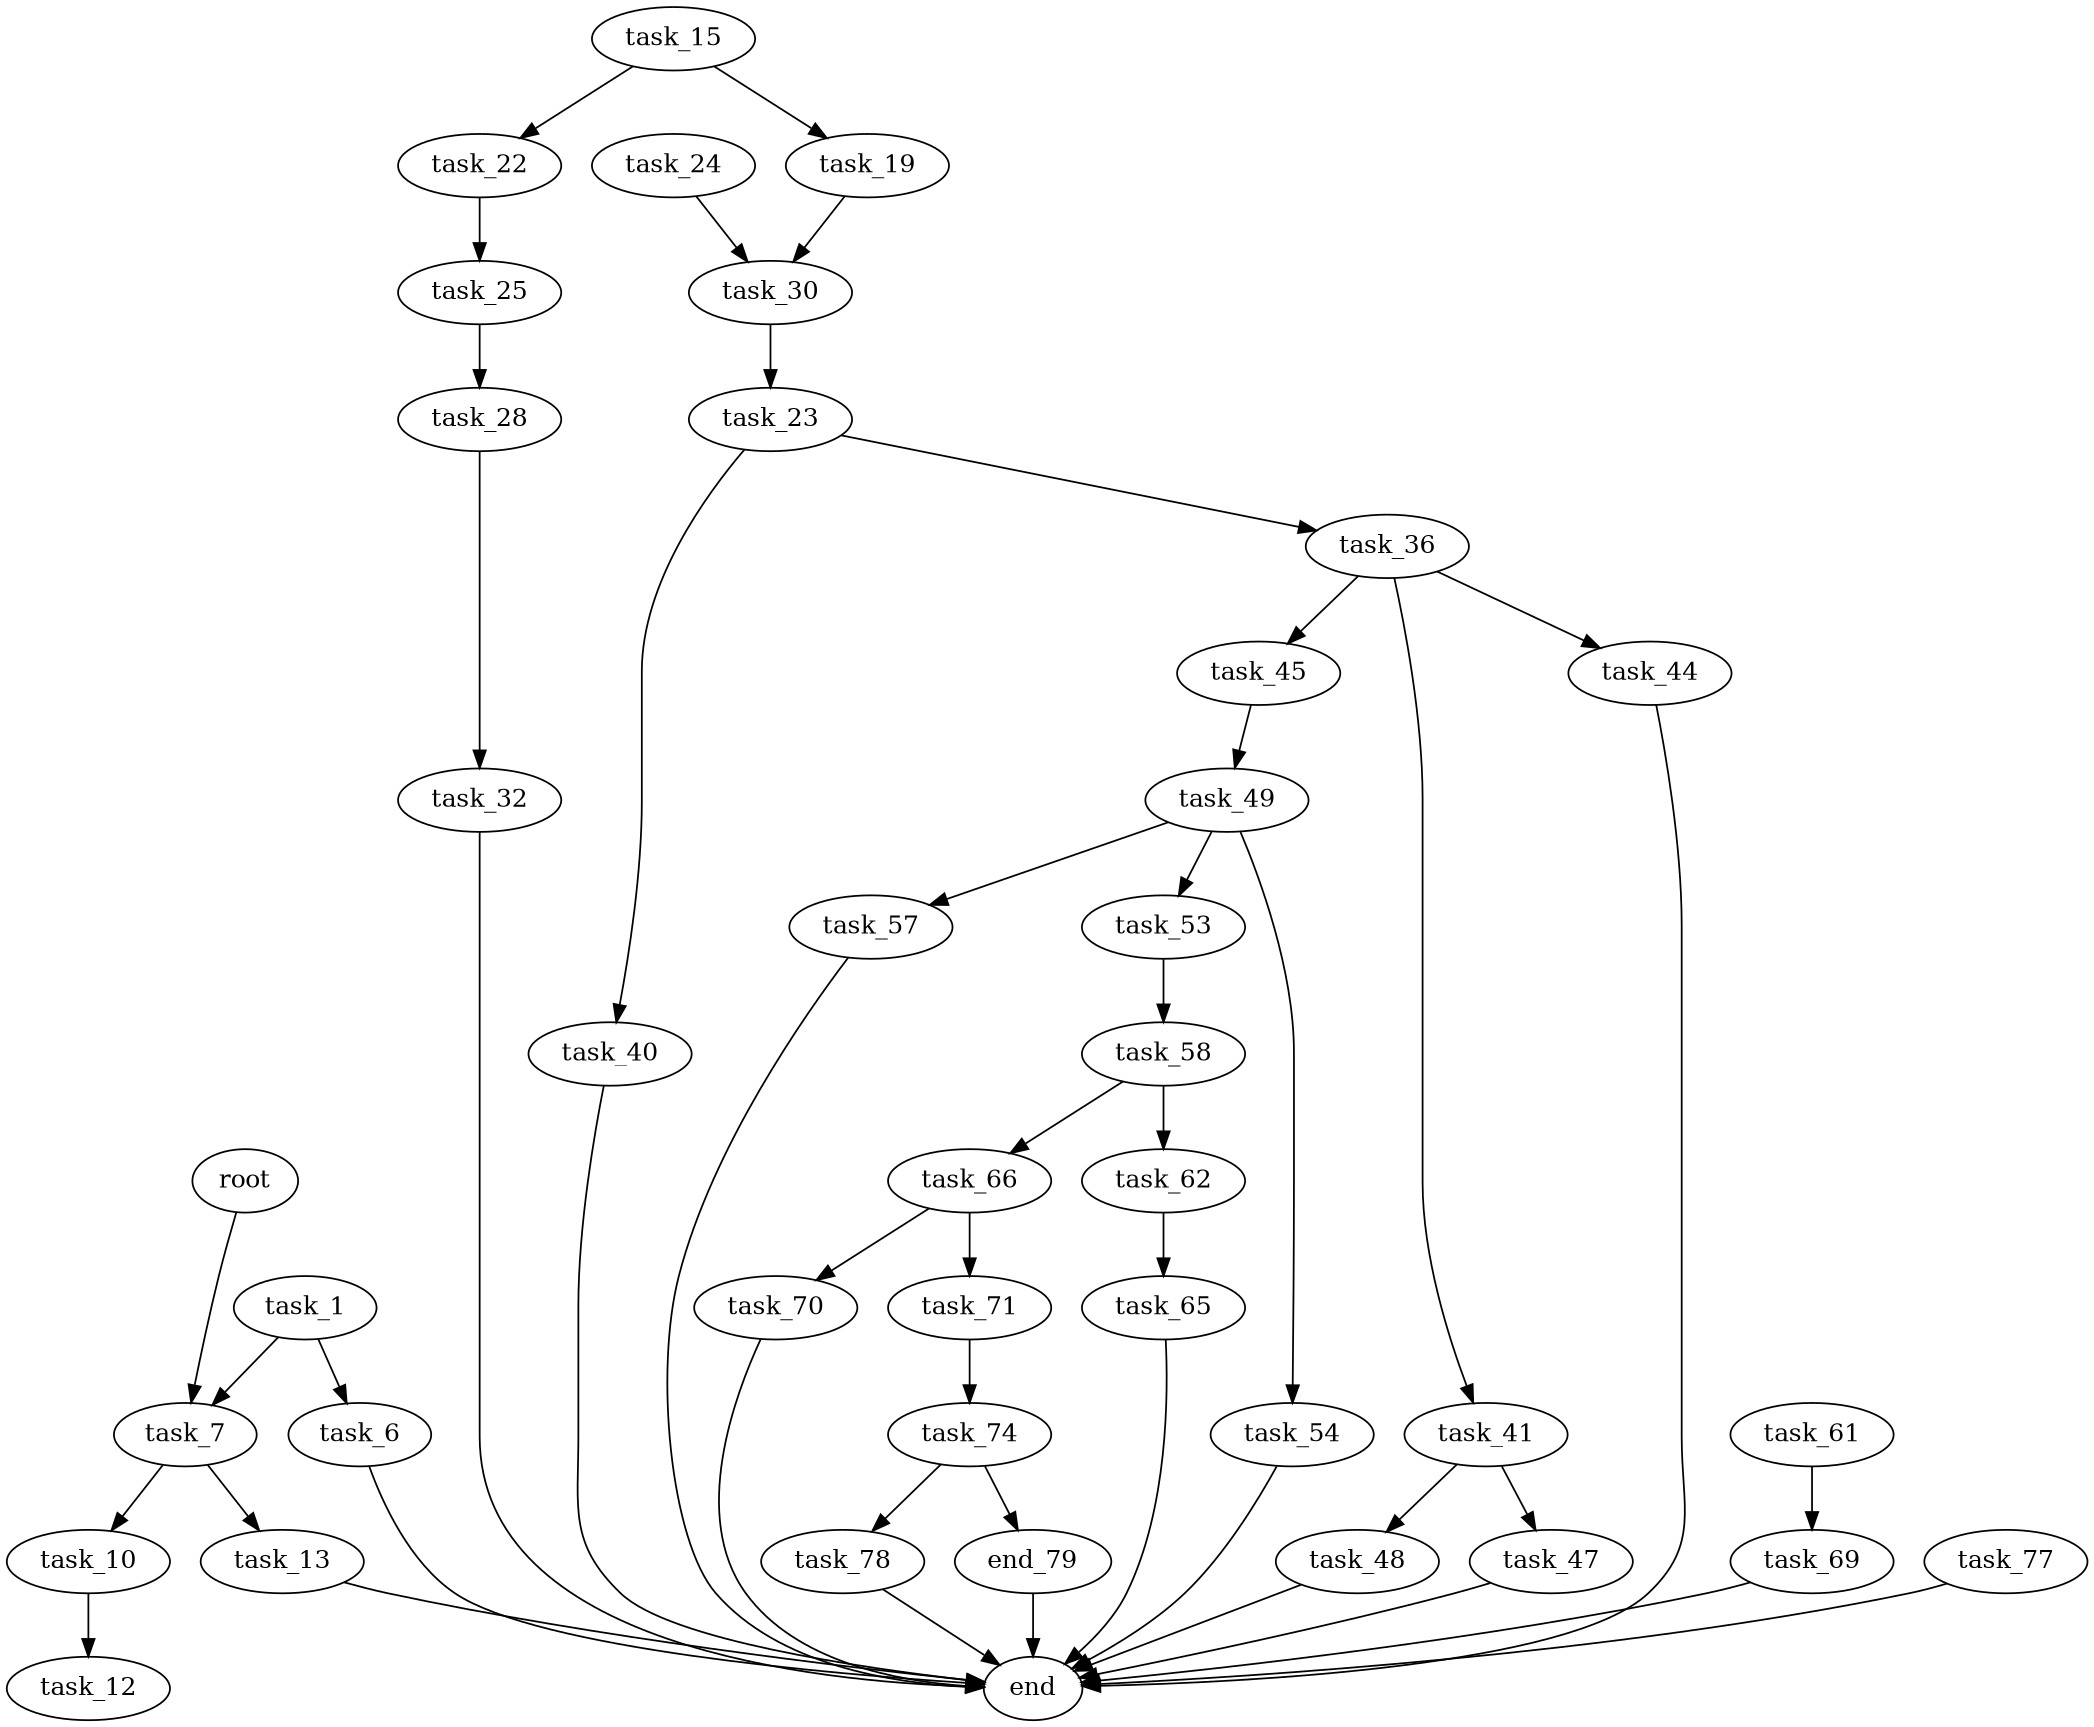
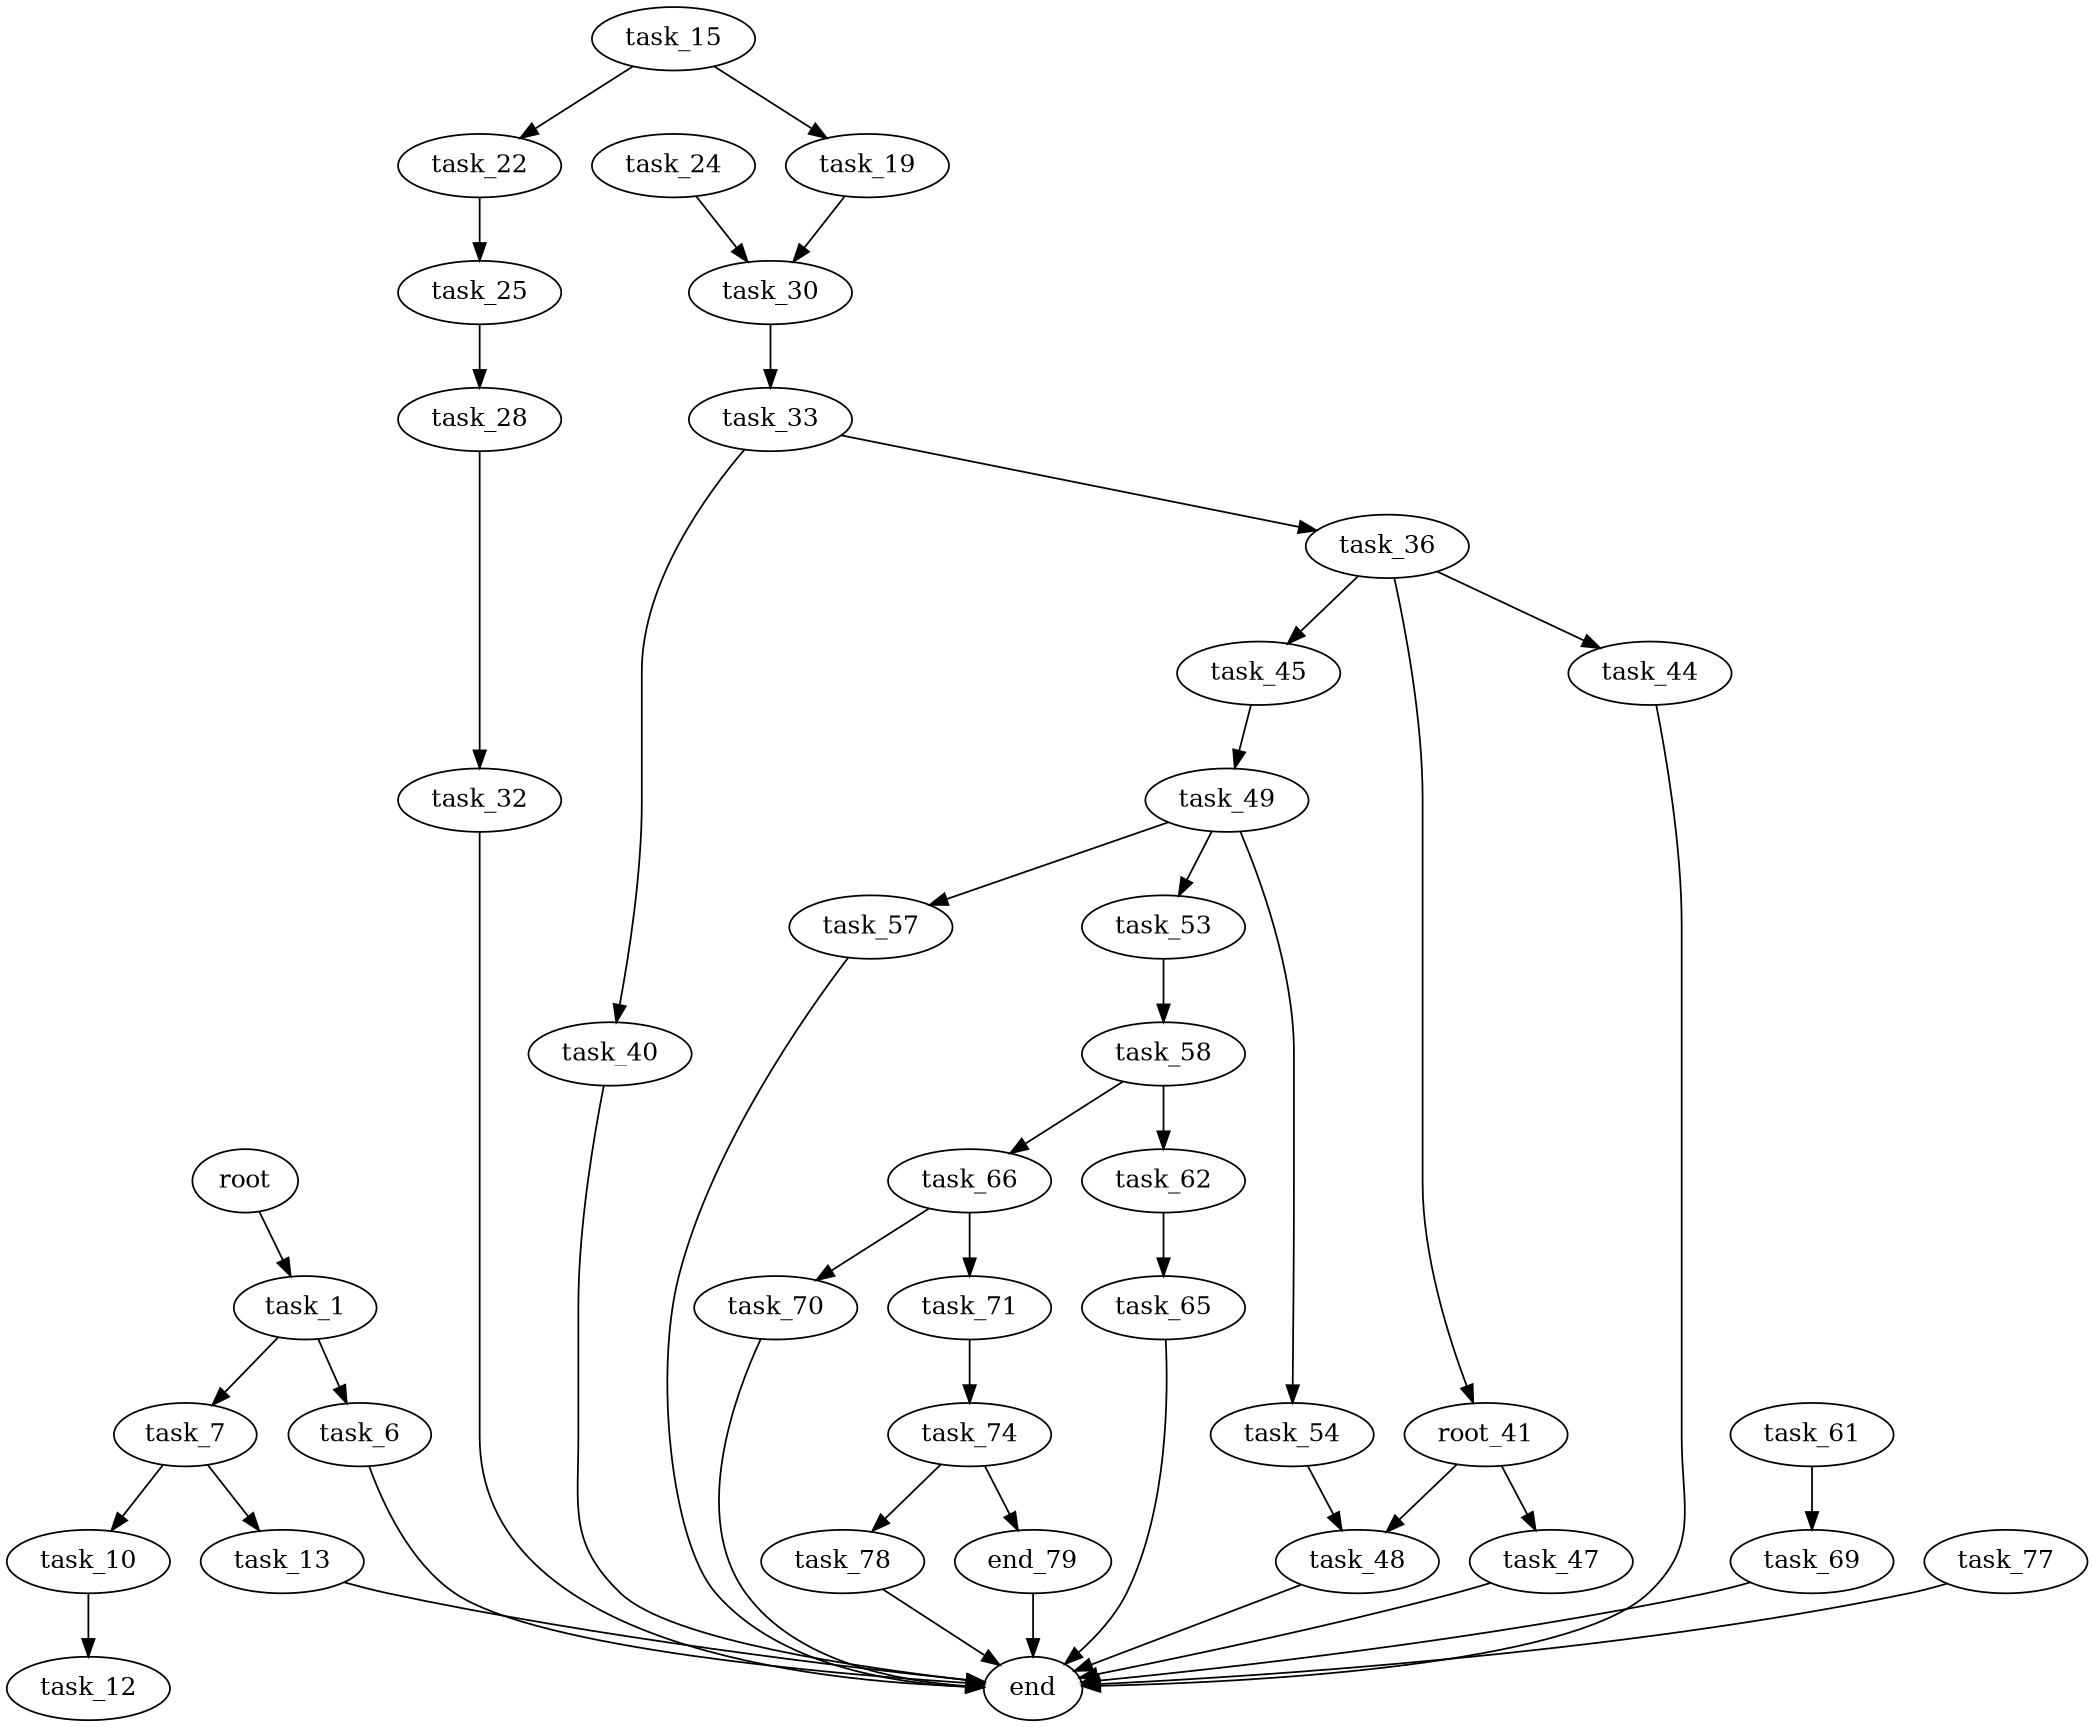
node "task_23": label "task_23" -> "task_33"
edge "root" -> "task_7": now "root" -> "task_1"
node "task_41": label "task_41" -> "root_41"
edge "task_54" -> "end": now "task_54" -> "task_48"
